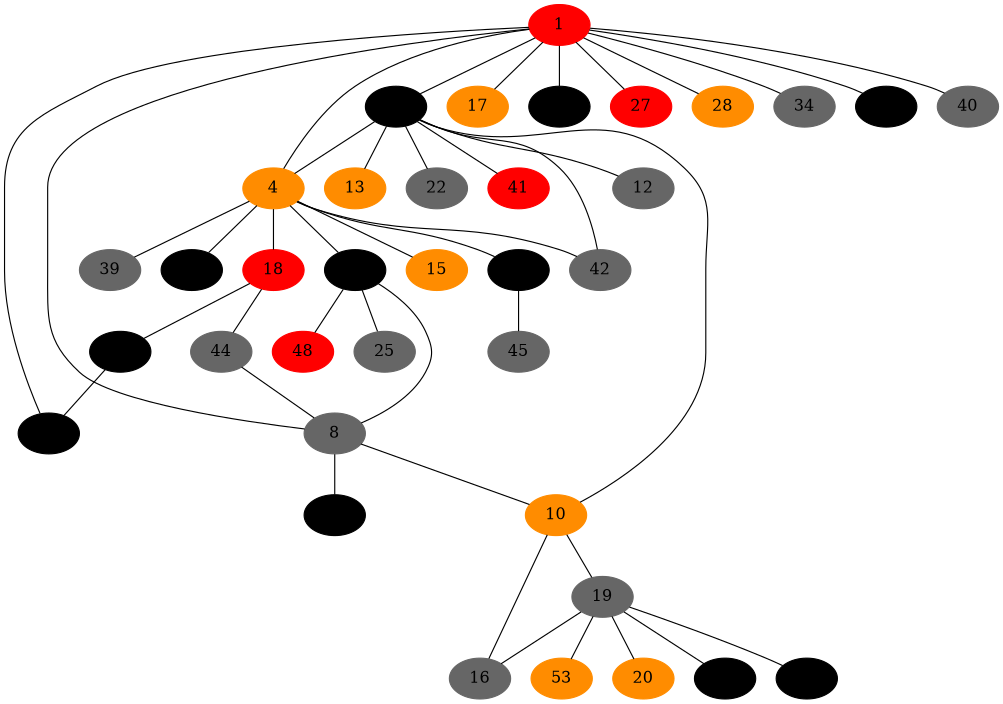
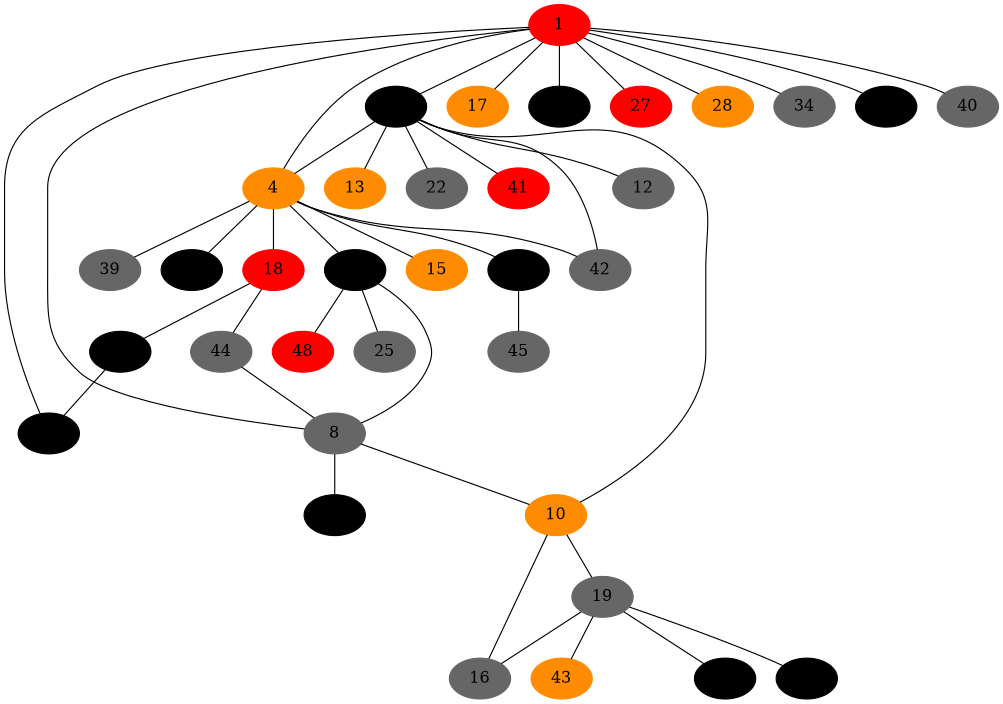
node "53": label "53" -> "43"
node "20": removed
